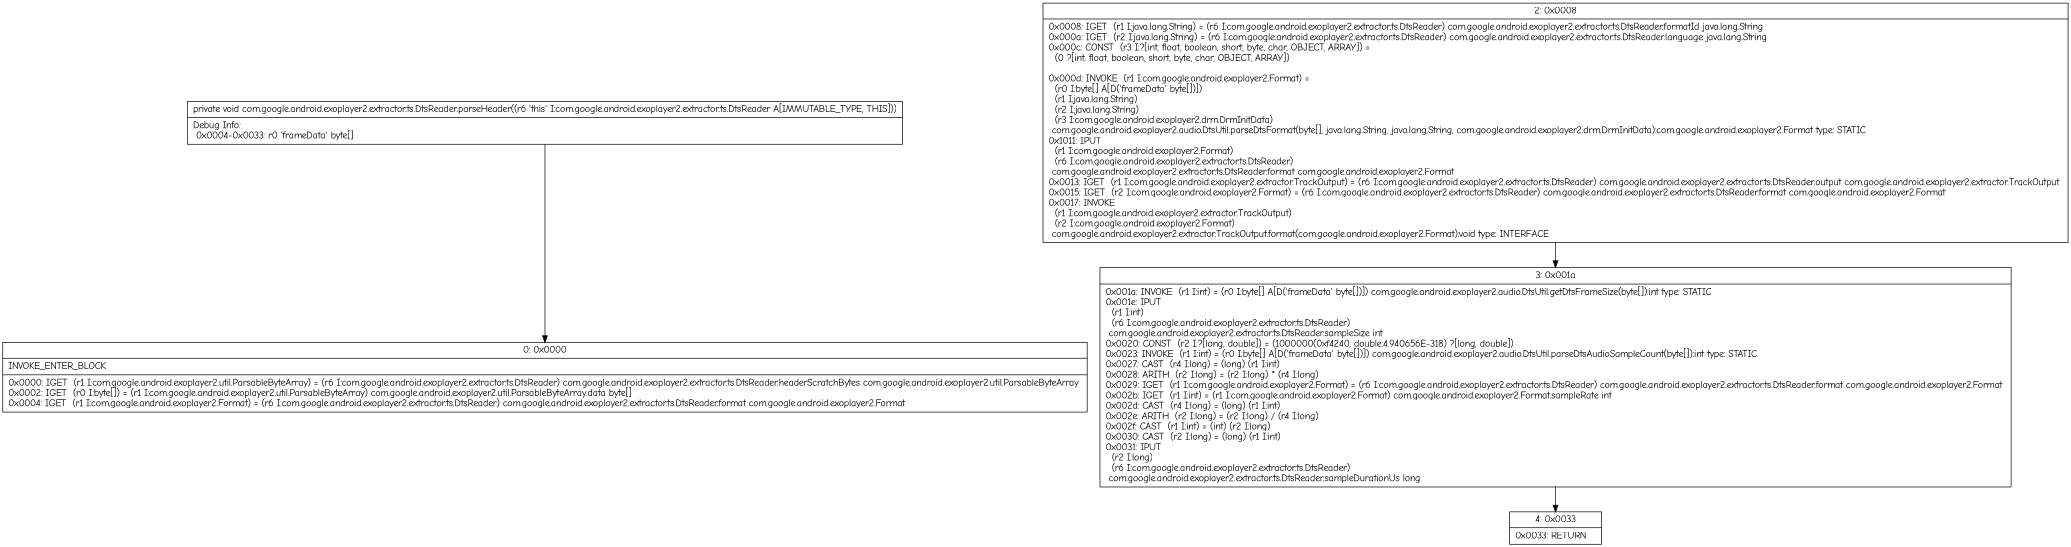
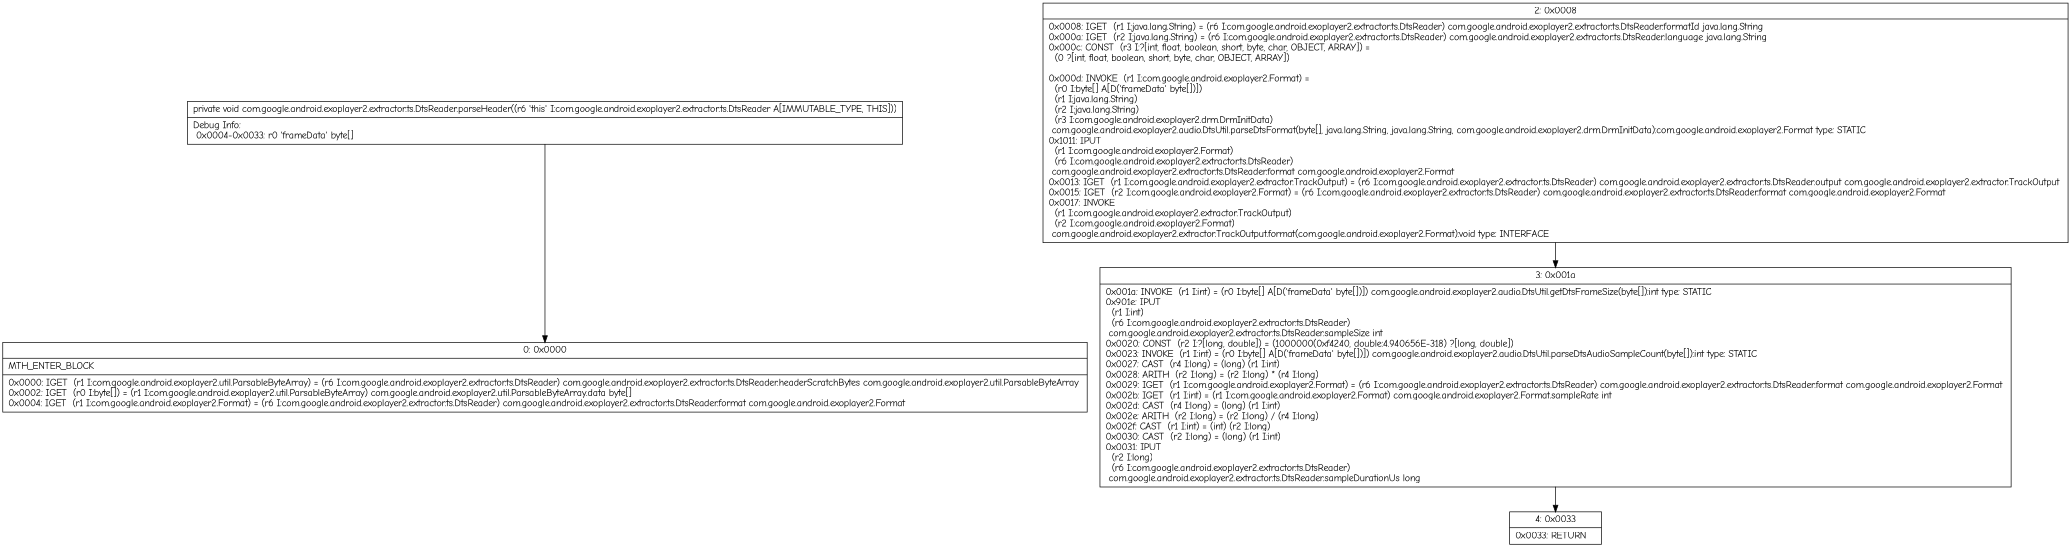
node "3: 0x001a": text "0x001e: IPUT" -> "0x901e: IPUT"
node "0: 0x0000": text "INVOKE_ENTER_BLOCK" -> "MTH_ENTER_BLOCK"
